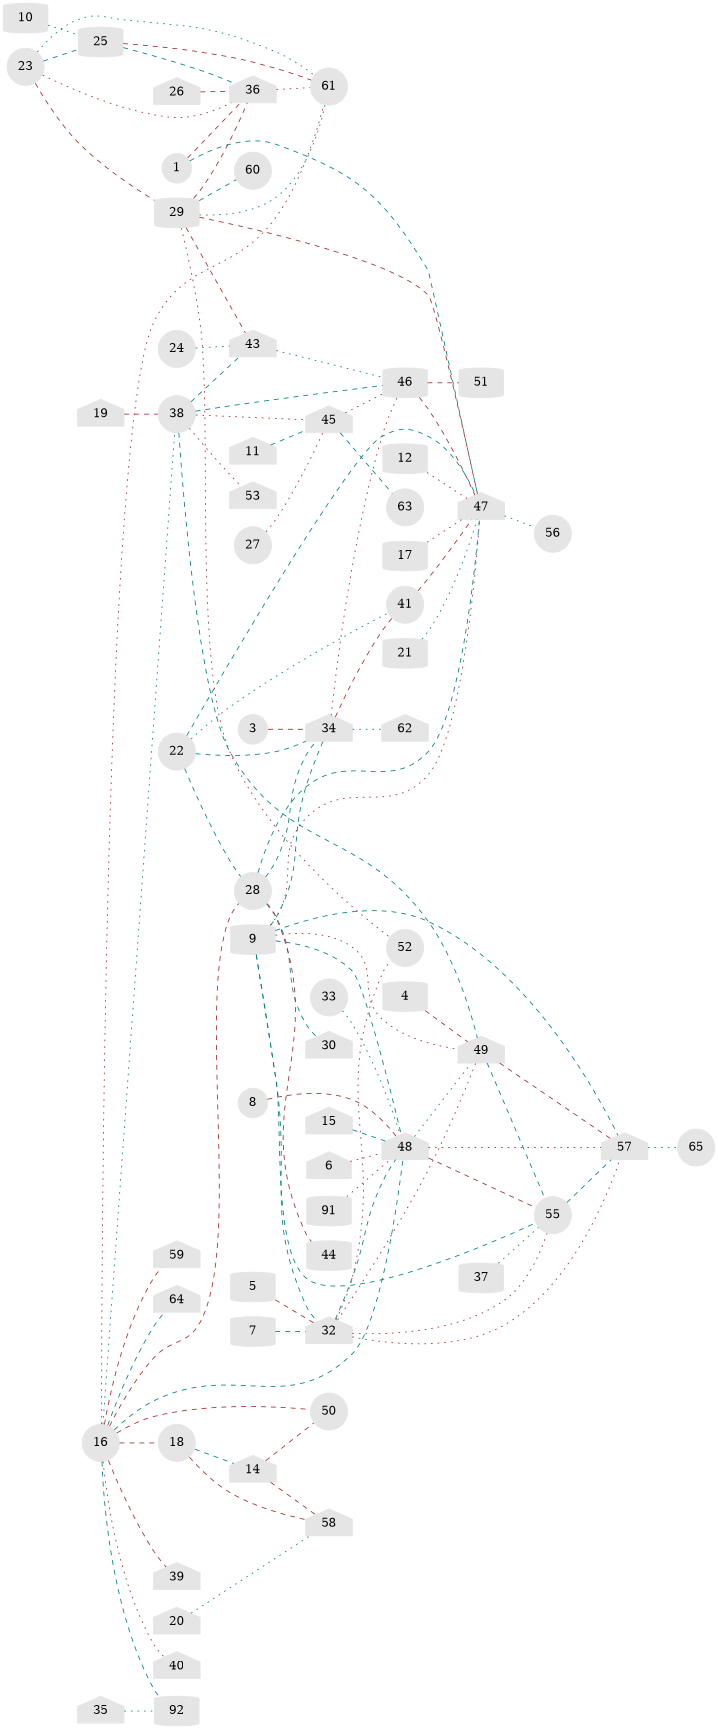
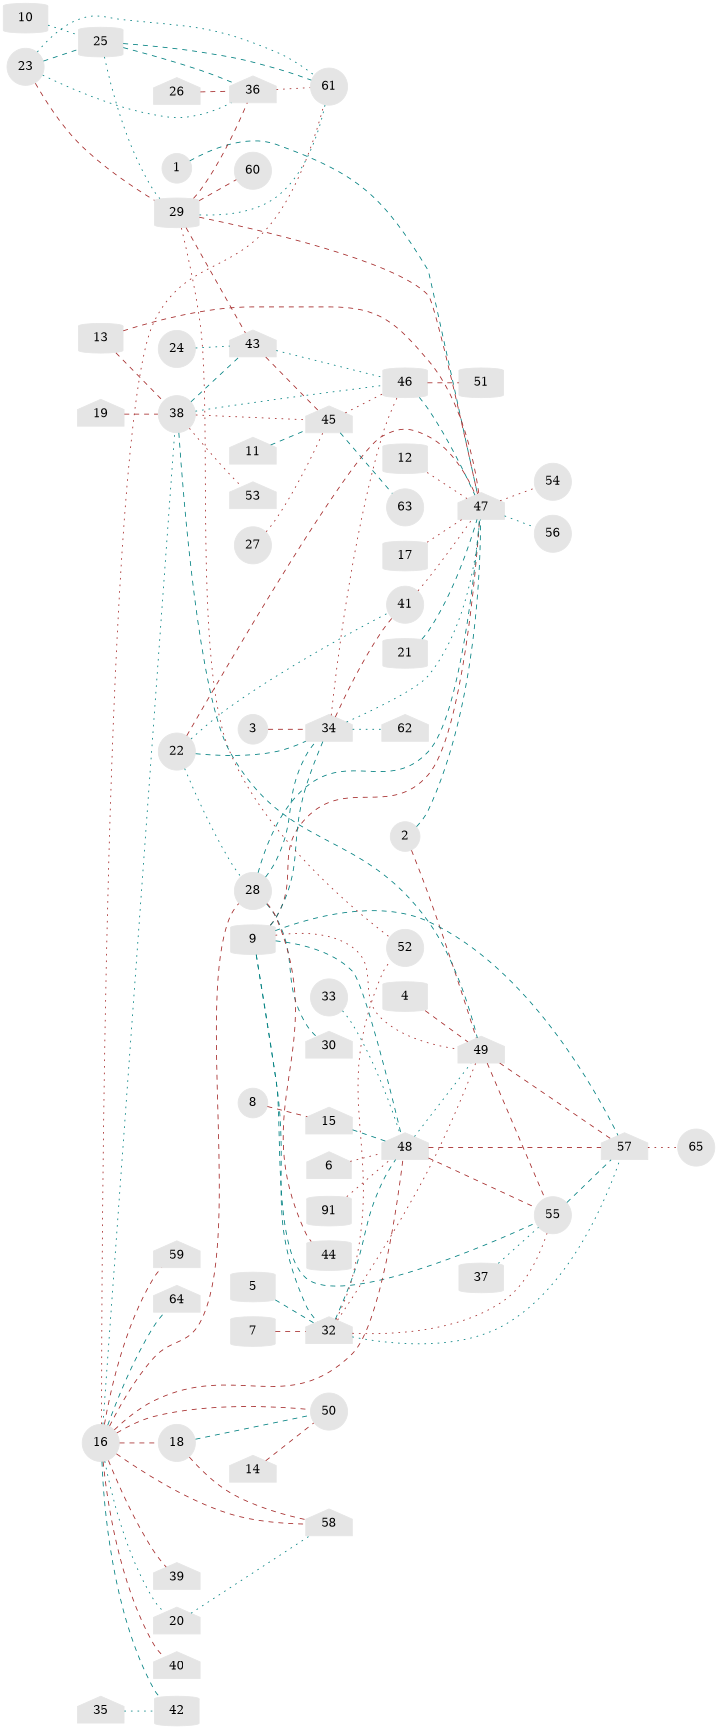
edge "25" -- "61": color brown -> teal
edge "23" -- "36": color brown -> teal
edge "36" -- "1": removed
edge "25" -- "29": added
edge "60" -- "29": color teal -> brown
node "13": added
edge "43" -- "45": added
edge "46" -- "38": style dashed -> dotted
edge "46" -- "47": color brown -> teal
node "54": added
edge "47" -- "22": color teal -> brown
edge "47" -- "41": style dashed -> dotted
edge "47" -- "21": style dotted -> dashed
edge "47" -- "34": added
edge "47" -- "9": style dotted -> dashed
edge "22" -- "28": style dashed -> dotted
node "2": added
edge "8" -- "48": now "8" -- "15"
edge "49" -- "55": color teal -> brown
edge "48" -- "57": style dotted -> dashed
edge "57" -- "65": color teal -> brown
edge "57" -- "32": color brown -> teal
edge "5" -- "32": color brown -> teal
edge "48" -- "16": color teal -> brown
edge "18" -- "14": now "18" -- "50"
edge "14" -- "58": now "16" -- "58"
edge "16" -- "20": added
edge "16" -- "40": style dotted -> dashed
node "92": label "92" -> "42"
